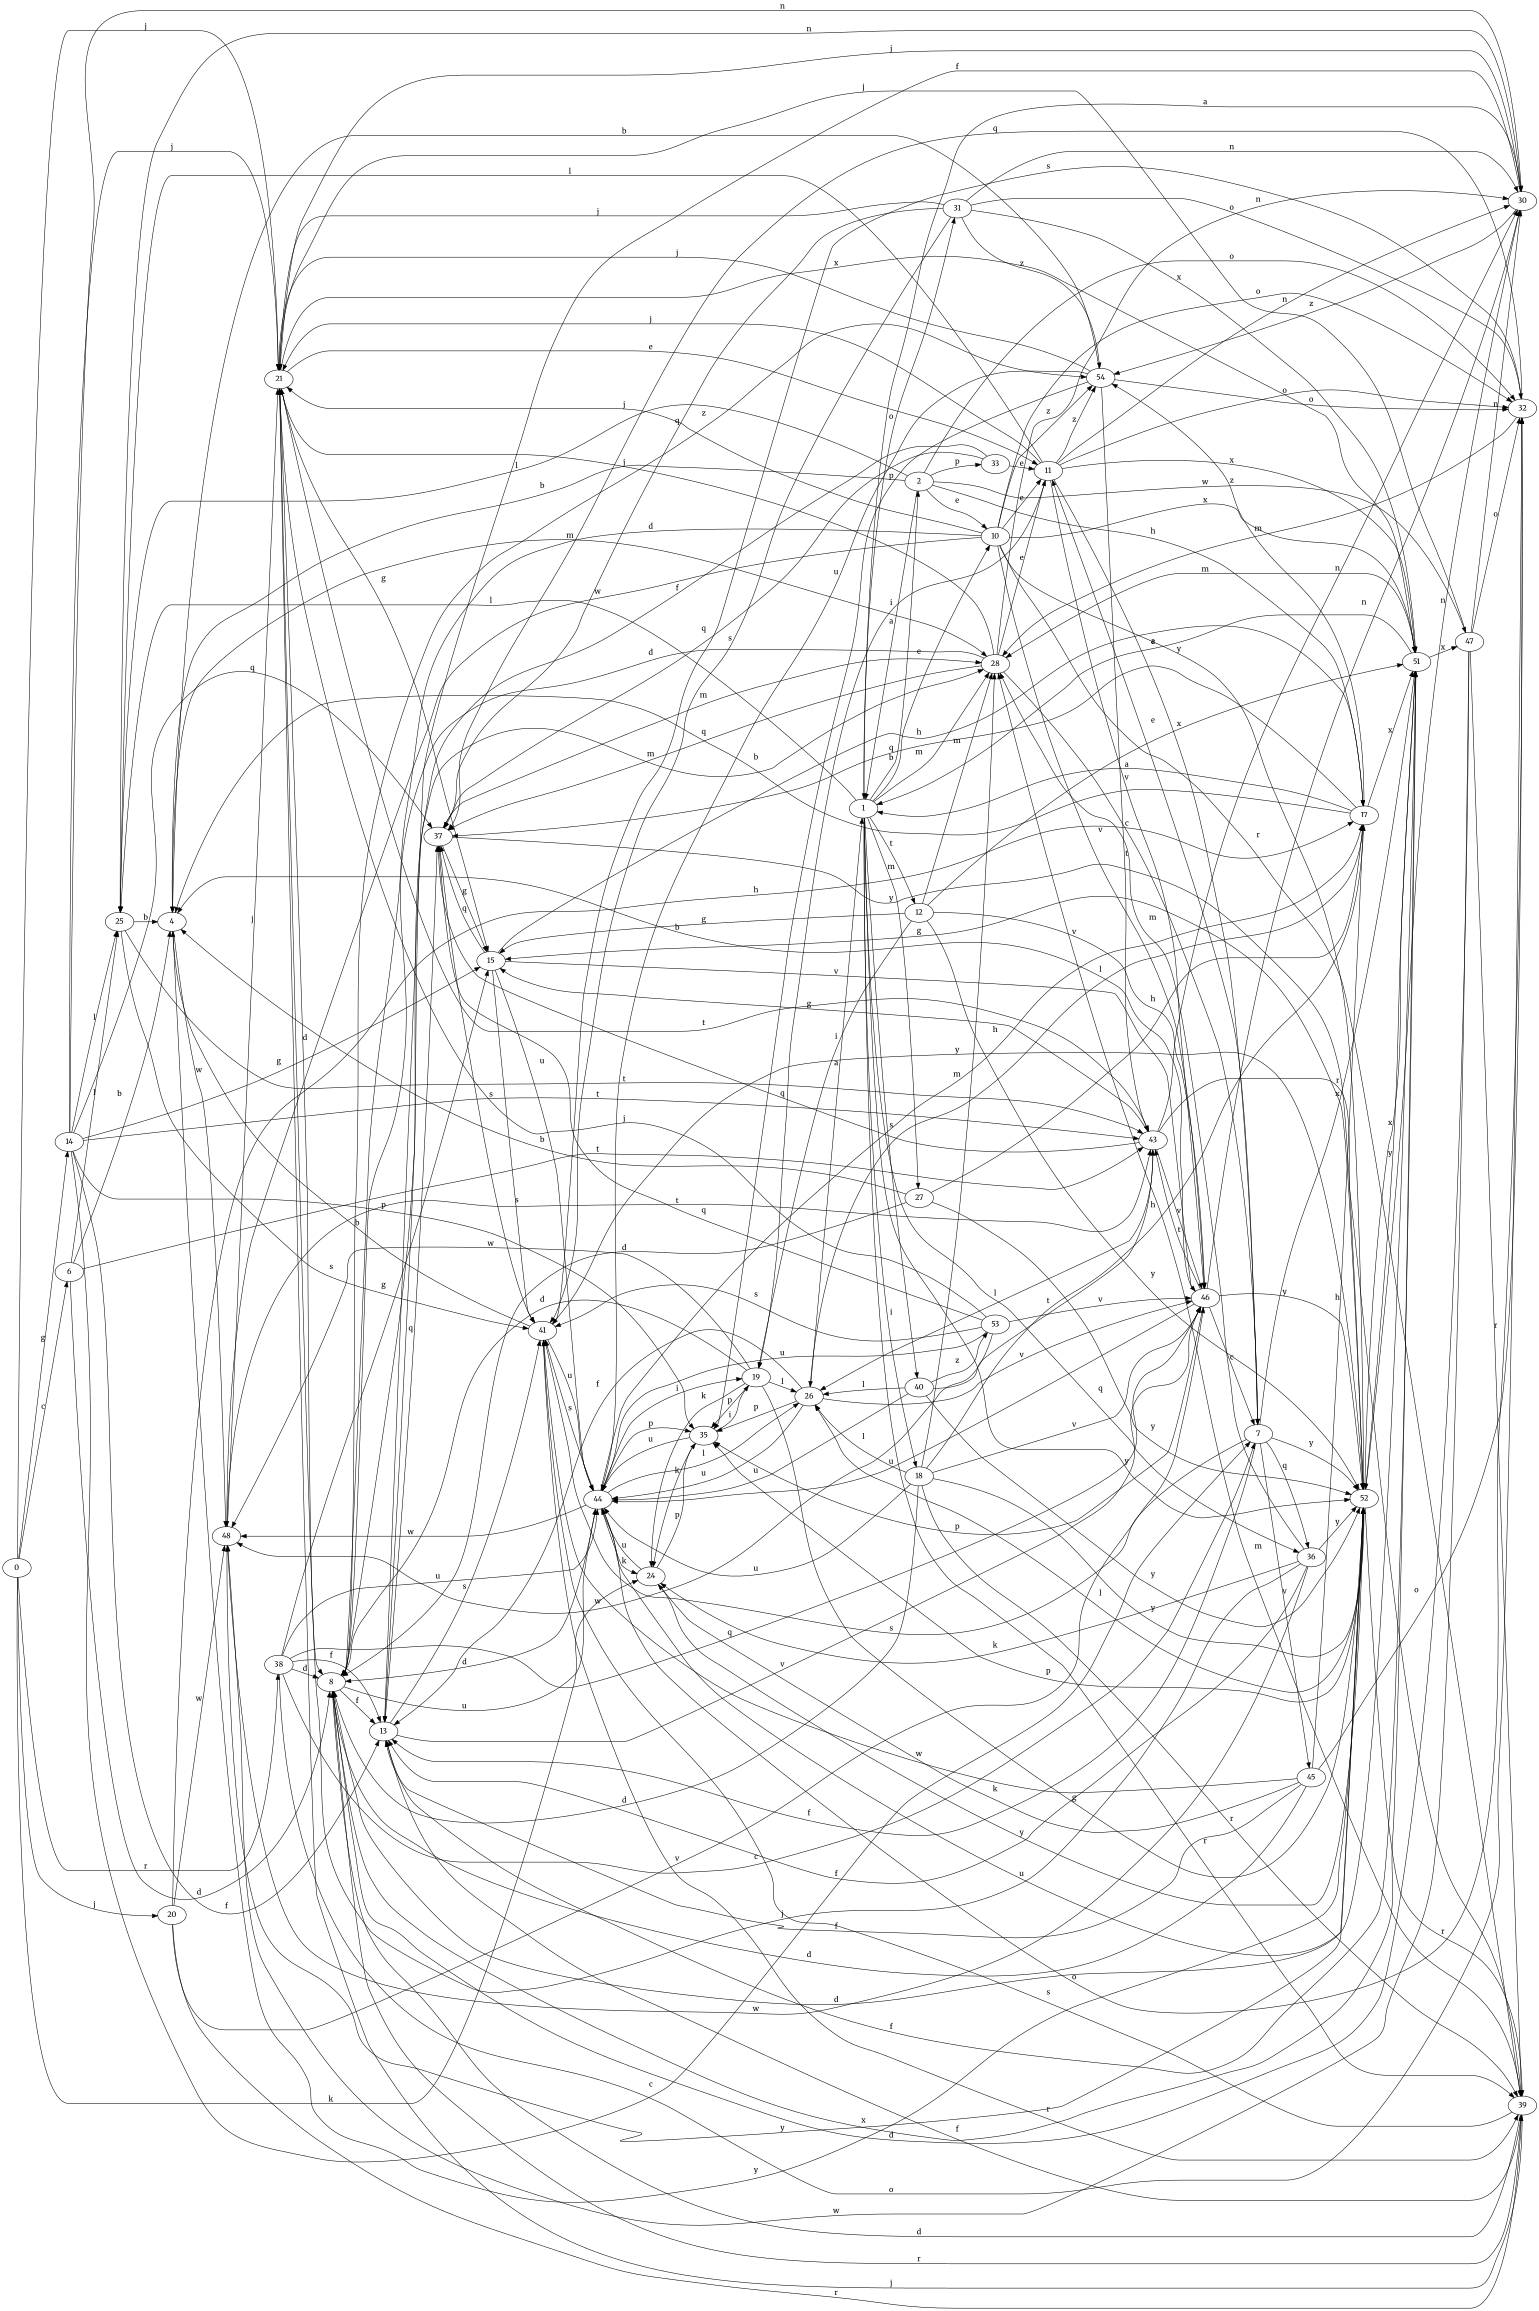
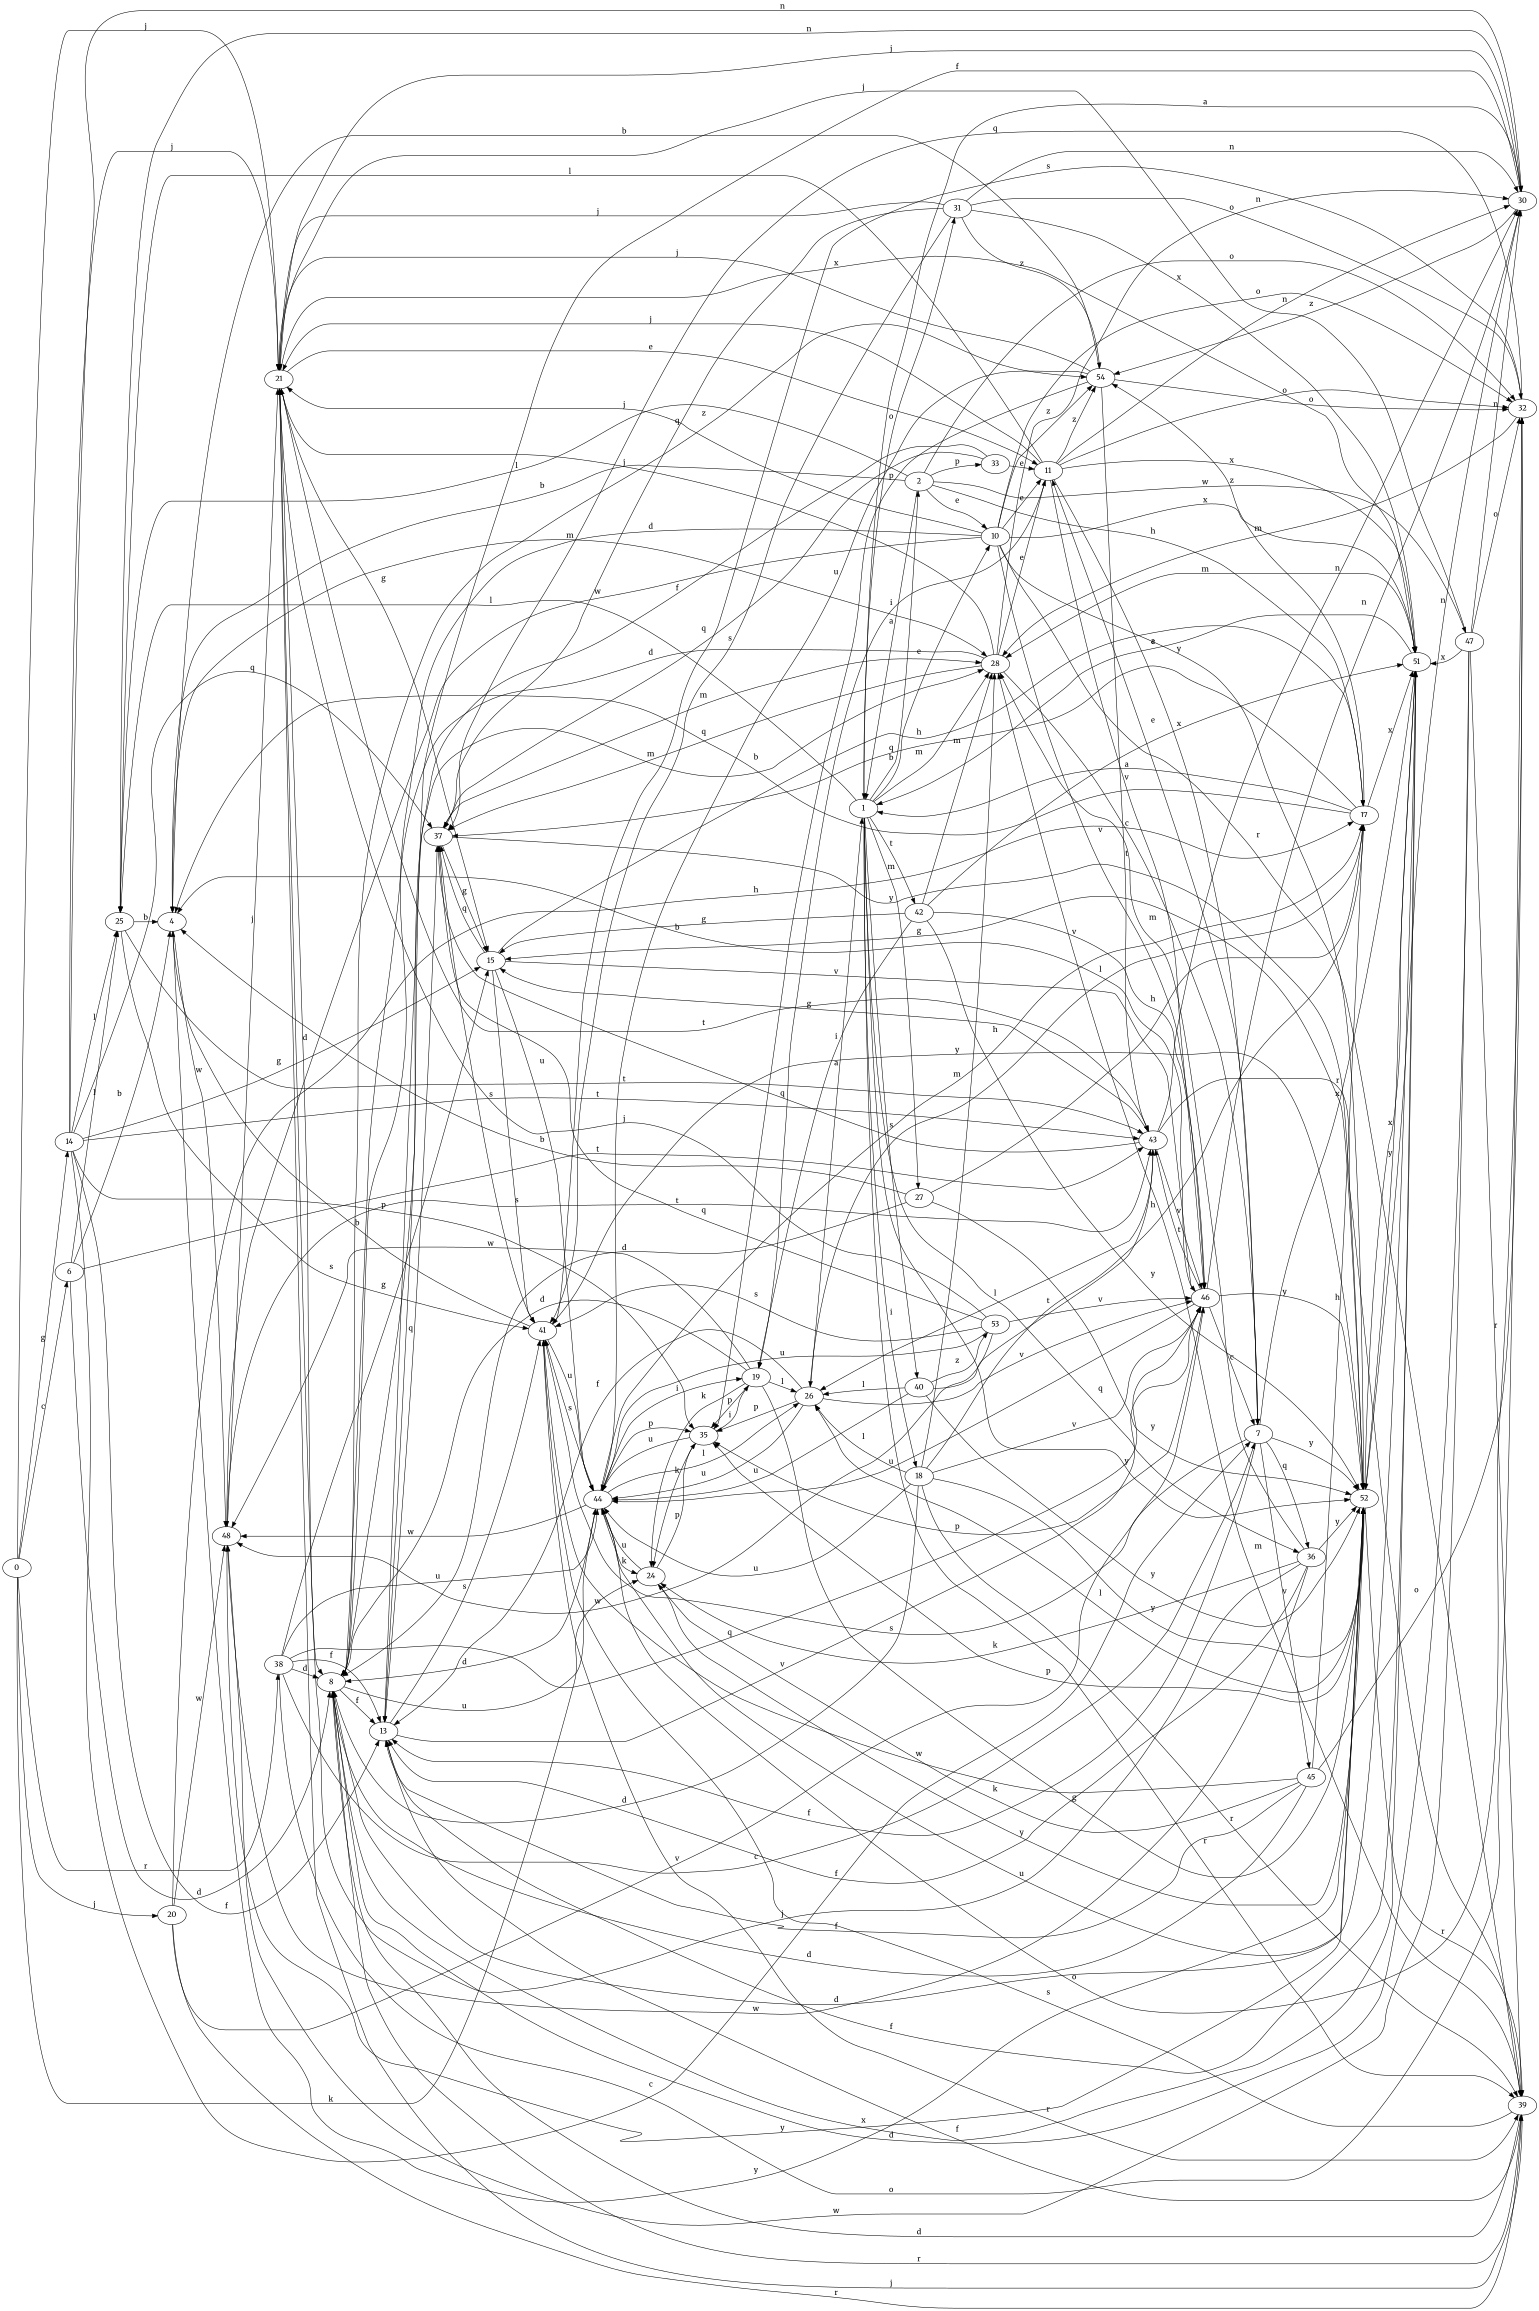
edge "51" -> "47": reversed
node "12": label "12" -> "42"
